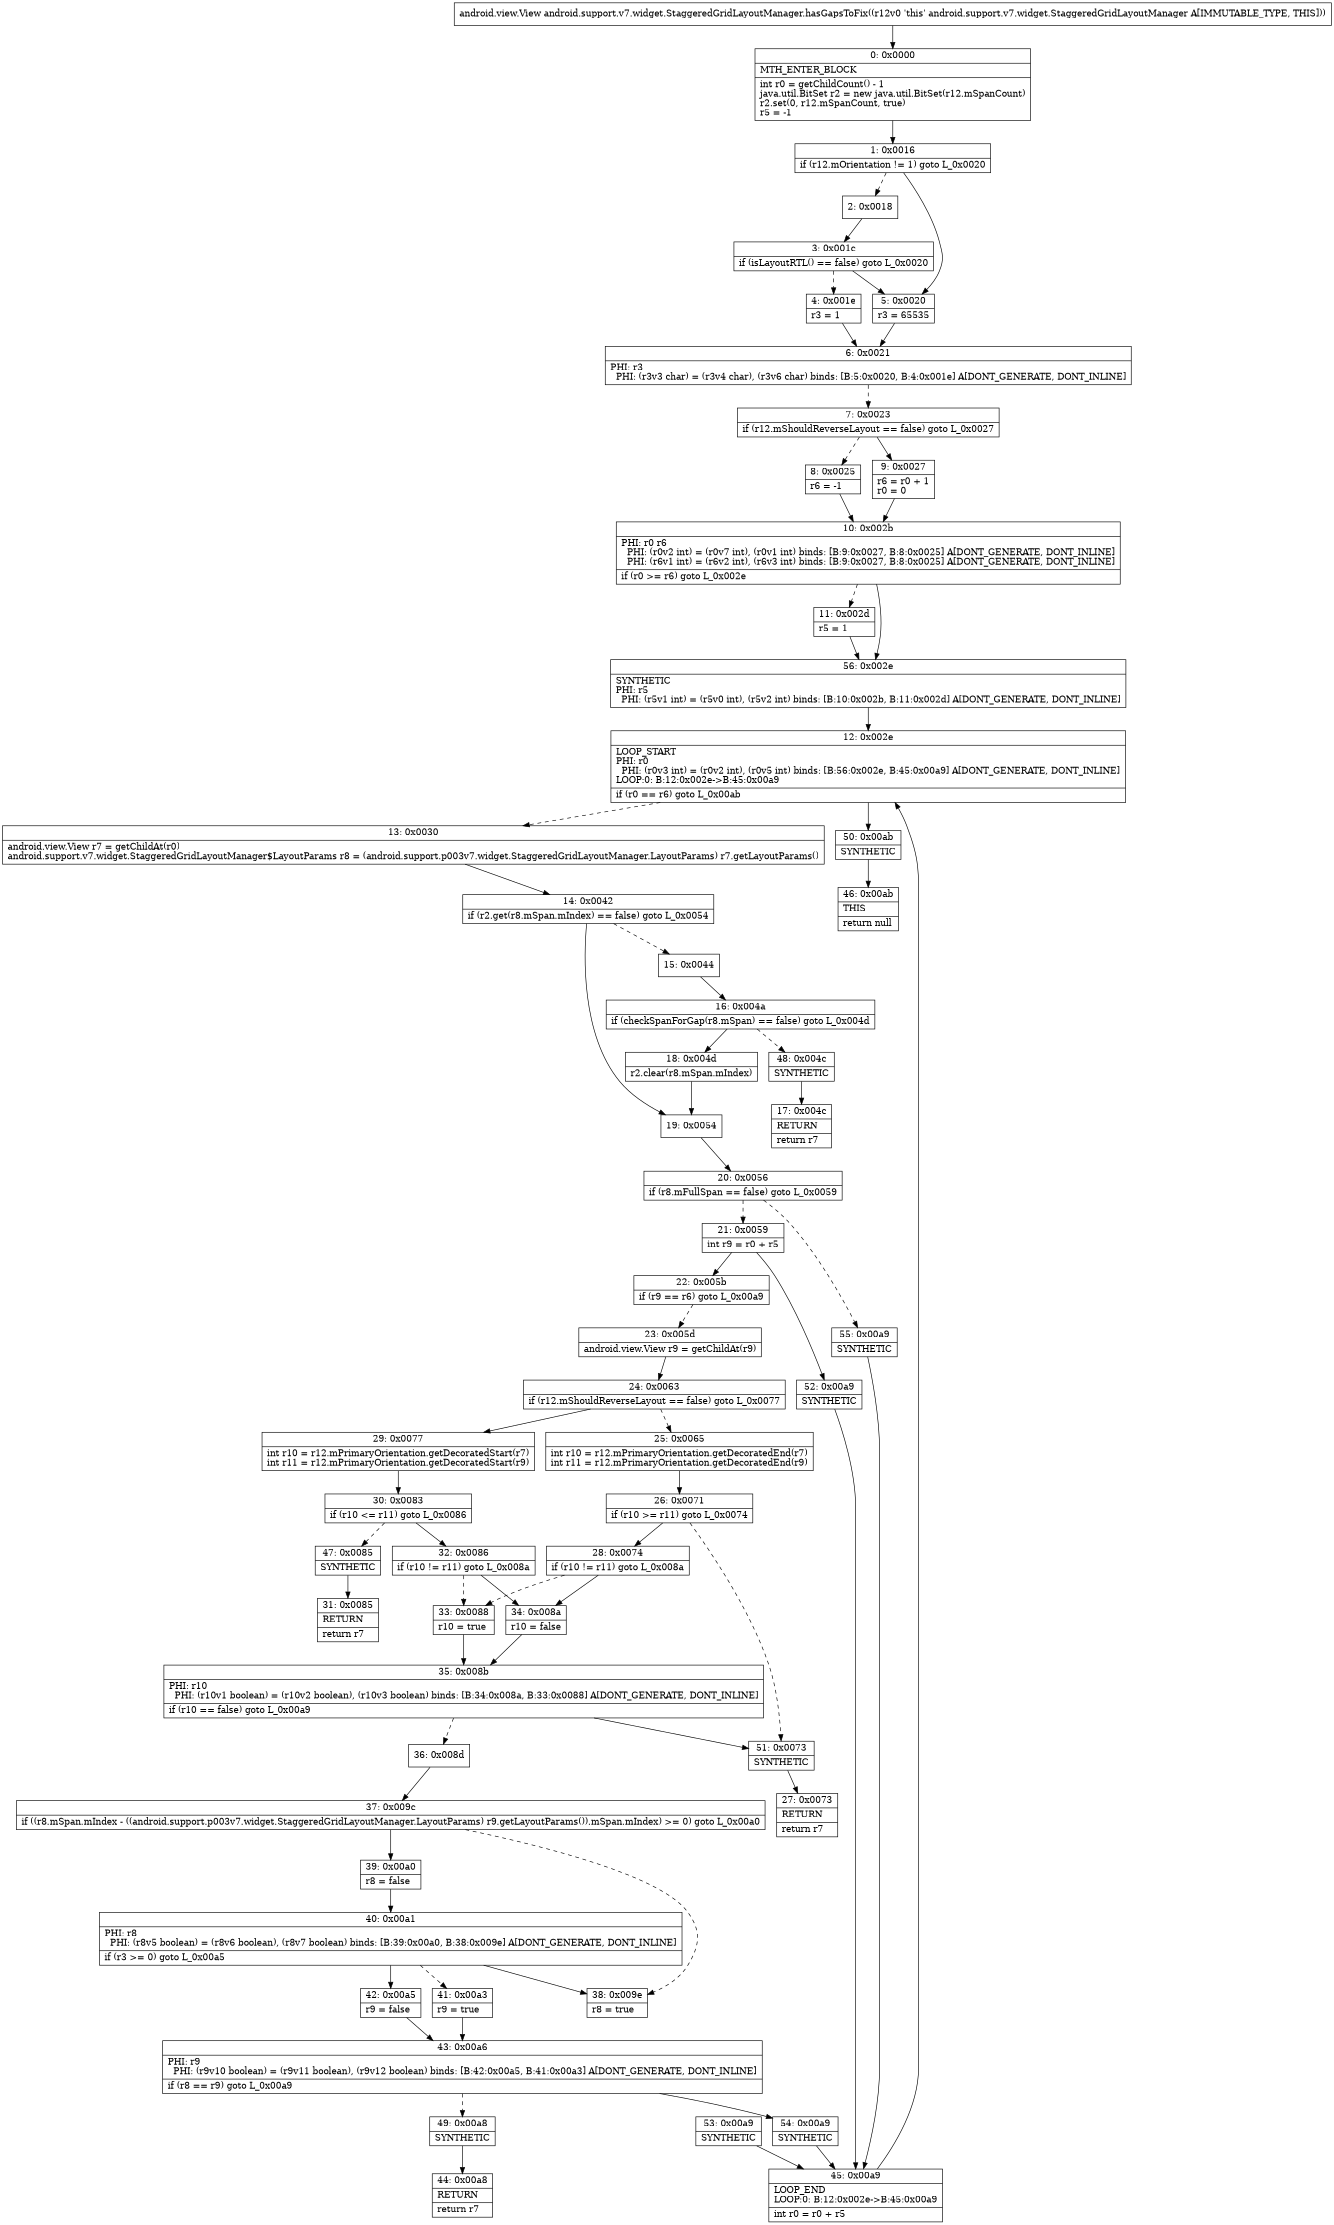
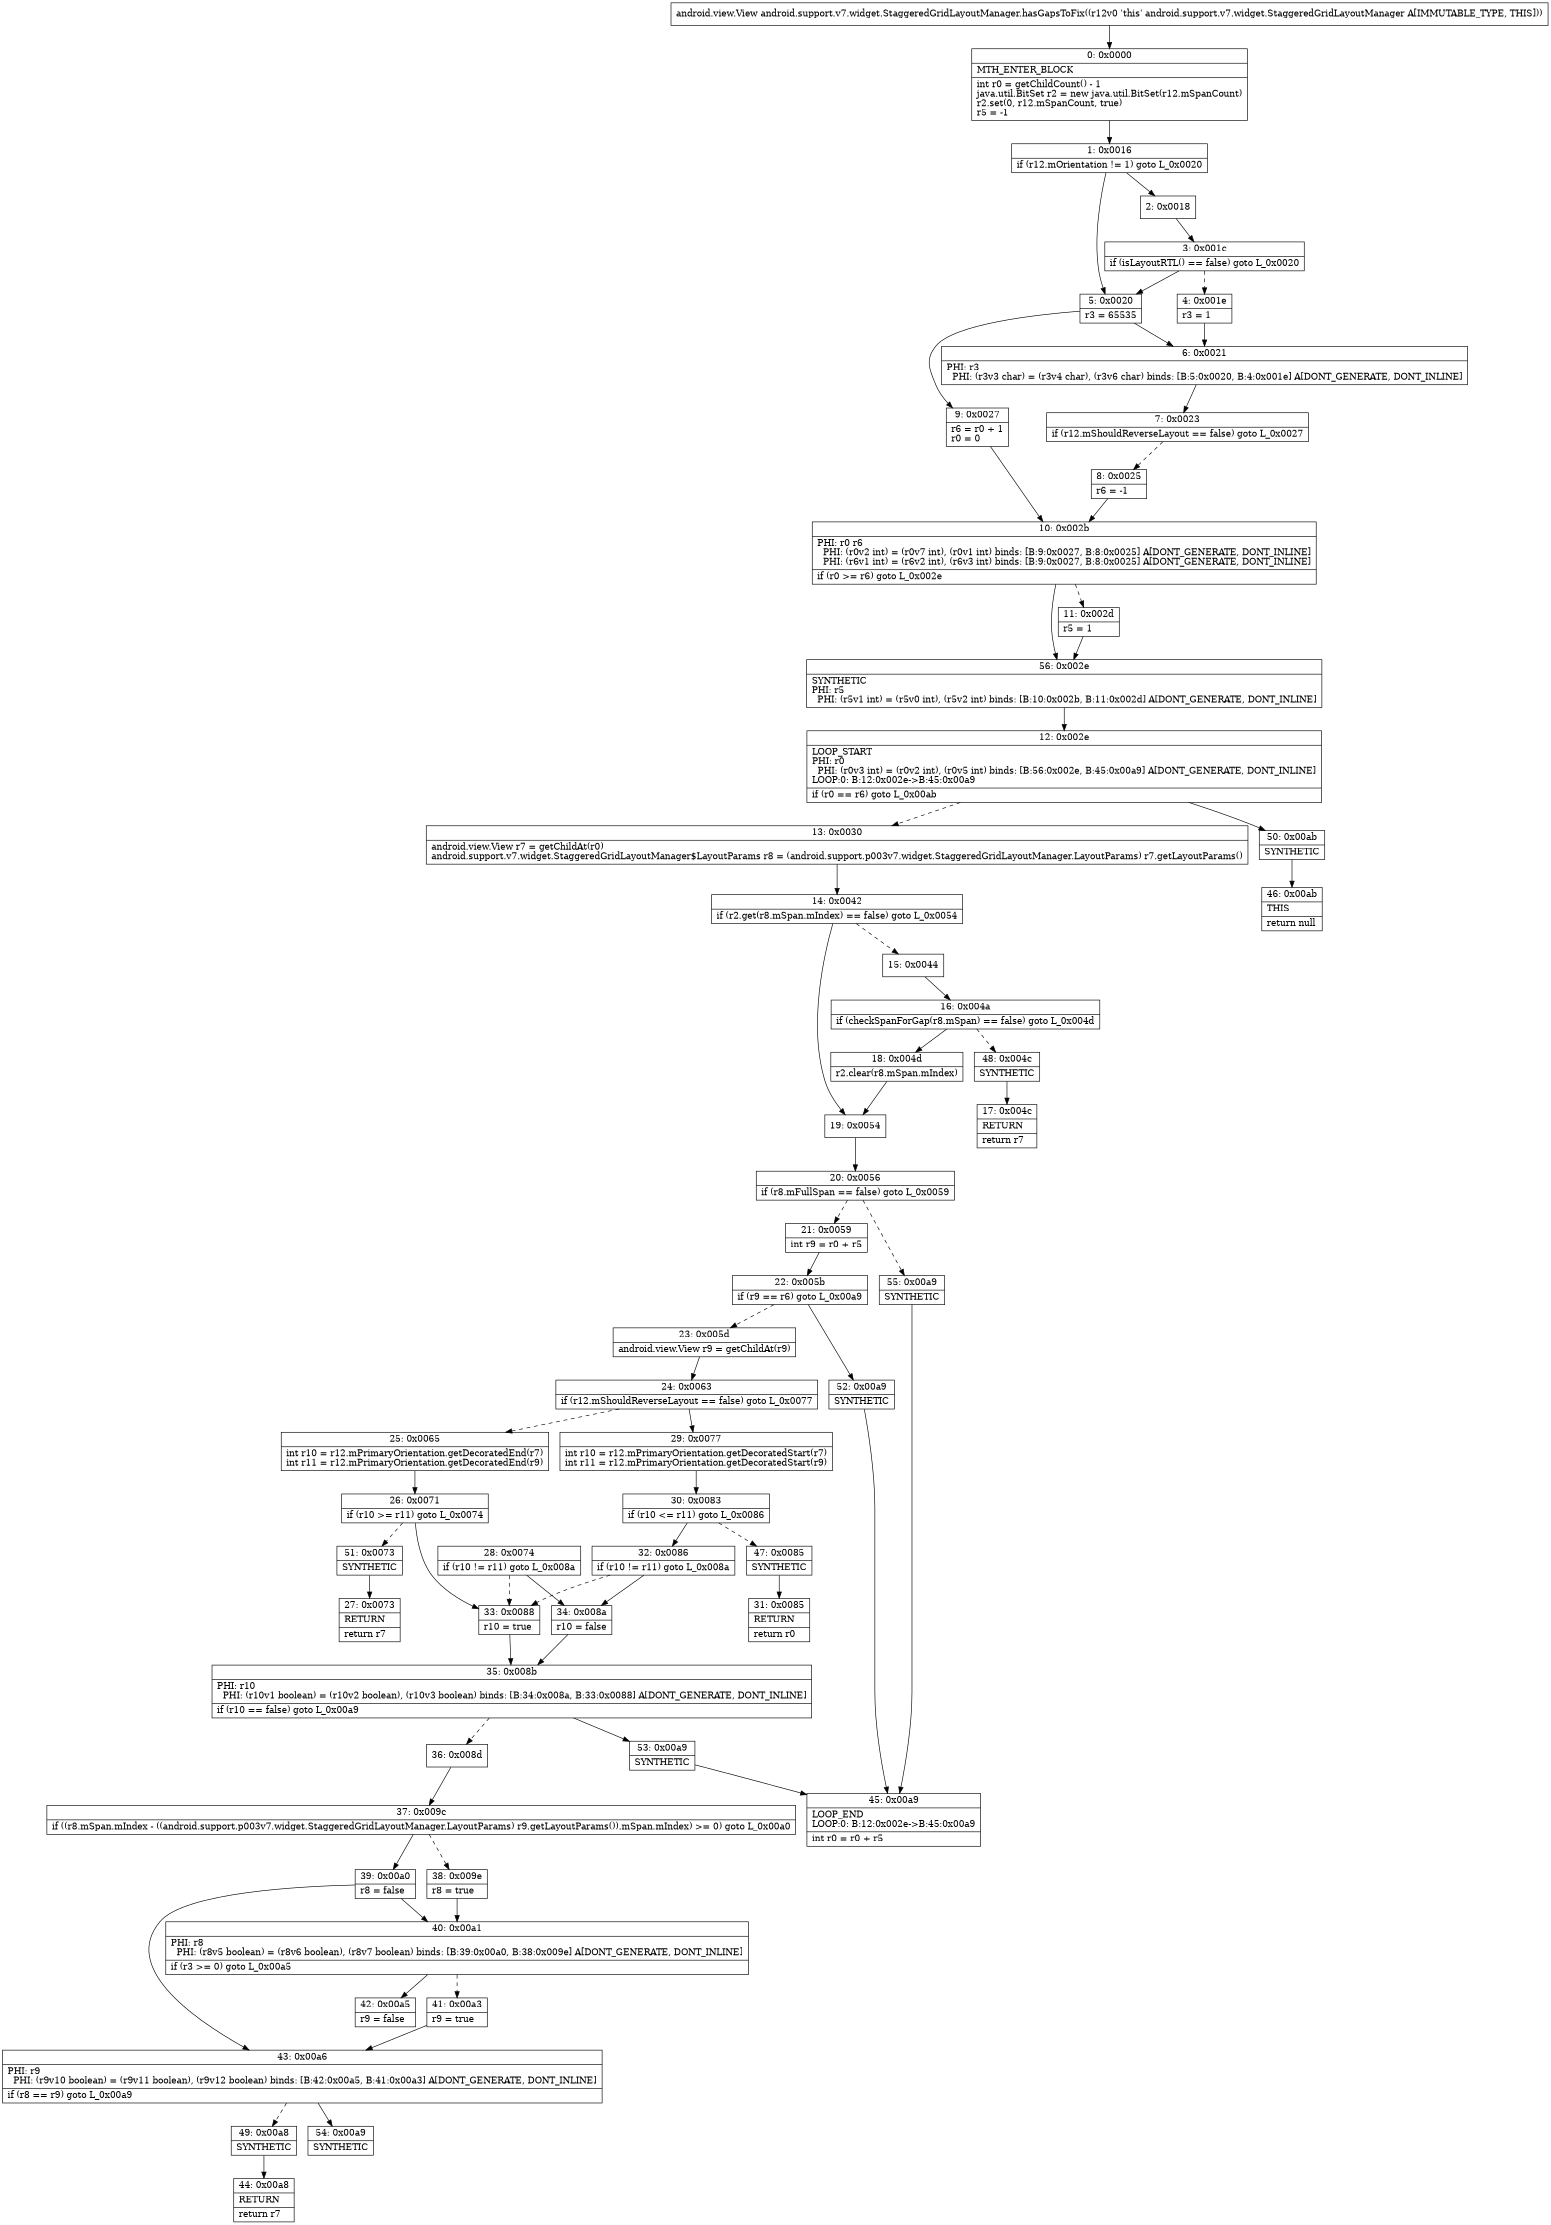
edge "1: 0x0016" -> "2: 0x0018": style dashed -> solid
edge "6: 0x0021" -> "7: 0x0023": style dashed -> solid
edge "7: 0x0023" -> "9: 0x0027": now "5: 0x0020" -> "9: 0x0027"
edge "21: 0x0059" -> "52: 0x00a9": now "22: 0x005b" -> "52: 0x00a9"
edge "45: 0x00a9" -> "12: 0x002e": removed
edge "26: 0x0071" -> "28: 0x0074": now "26: 0x0071" -> "33: 0x0088"
node "31: 0x0085": text "return r7" -> "return r0"
edge "35: 0x008b" -> "51: 0x0073": now "35: 0x008b" -> "53: 0x00a9"
edge "40: 0x00a1" -> "38: 0x009e": reversed
edge "42: 0x00a5" -> "43: 0x00a6": now "39: 0x00a0" -> "43: 0x00a6"
edge "54: 0x00a9" -> "45: 0x00a9": removed
